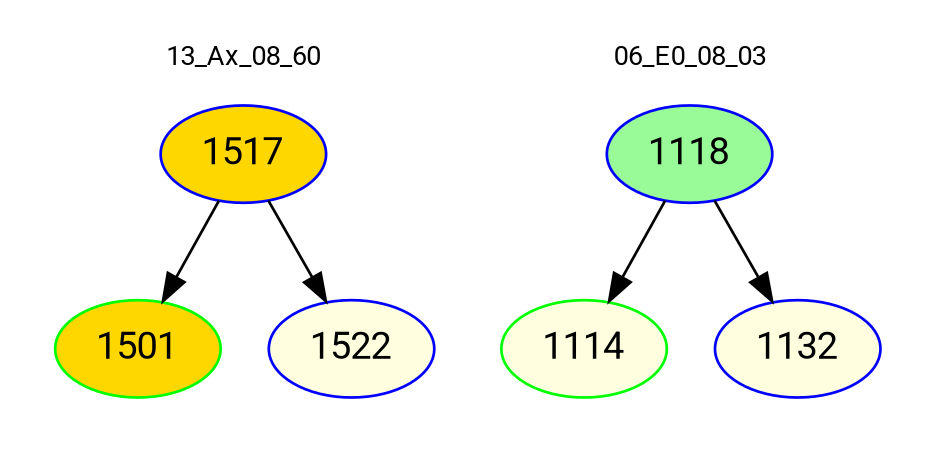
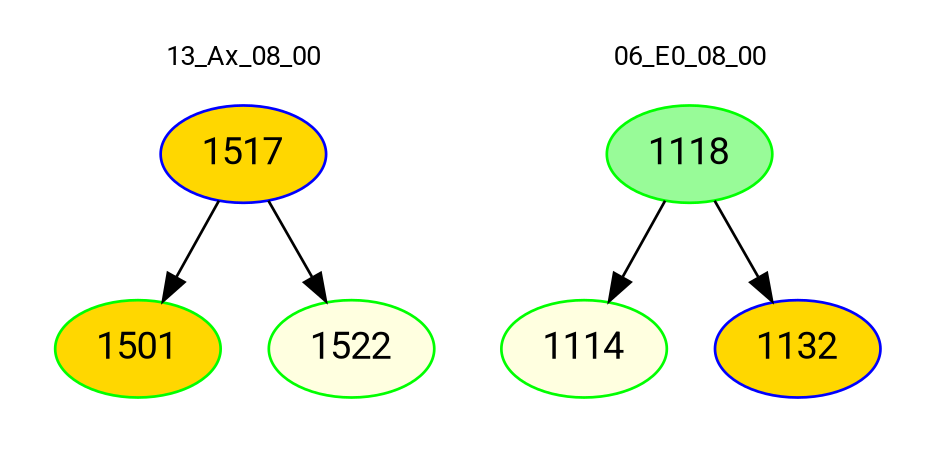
cluster "13_Ax_08_60": label "13_Ax_08_60" -> "13_Ax_08_00"
cluster "06_E0_08_03": label "06_E0_08_03" -> "06_E0_08_00"
node "1118": color blue -> green
node "1522": color blue -> green
node "1132": fillcolor lightyellow -> gold
